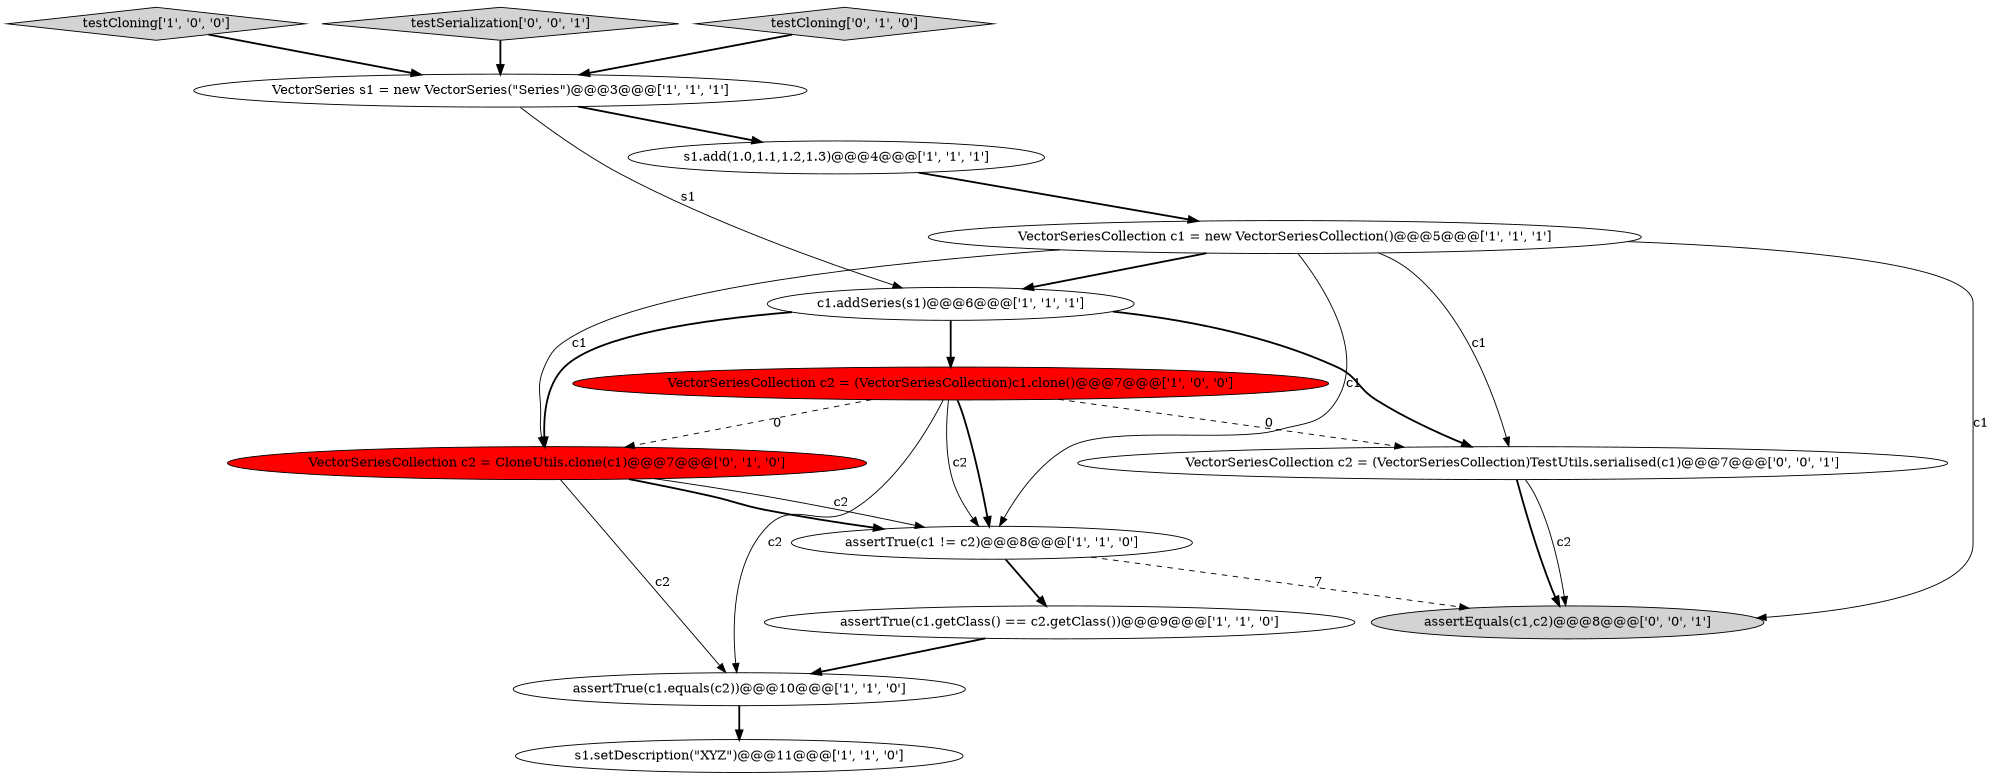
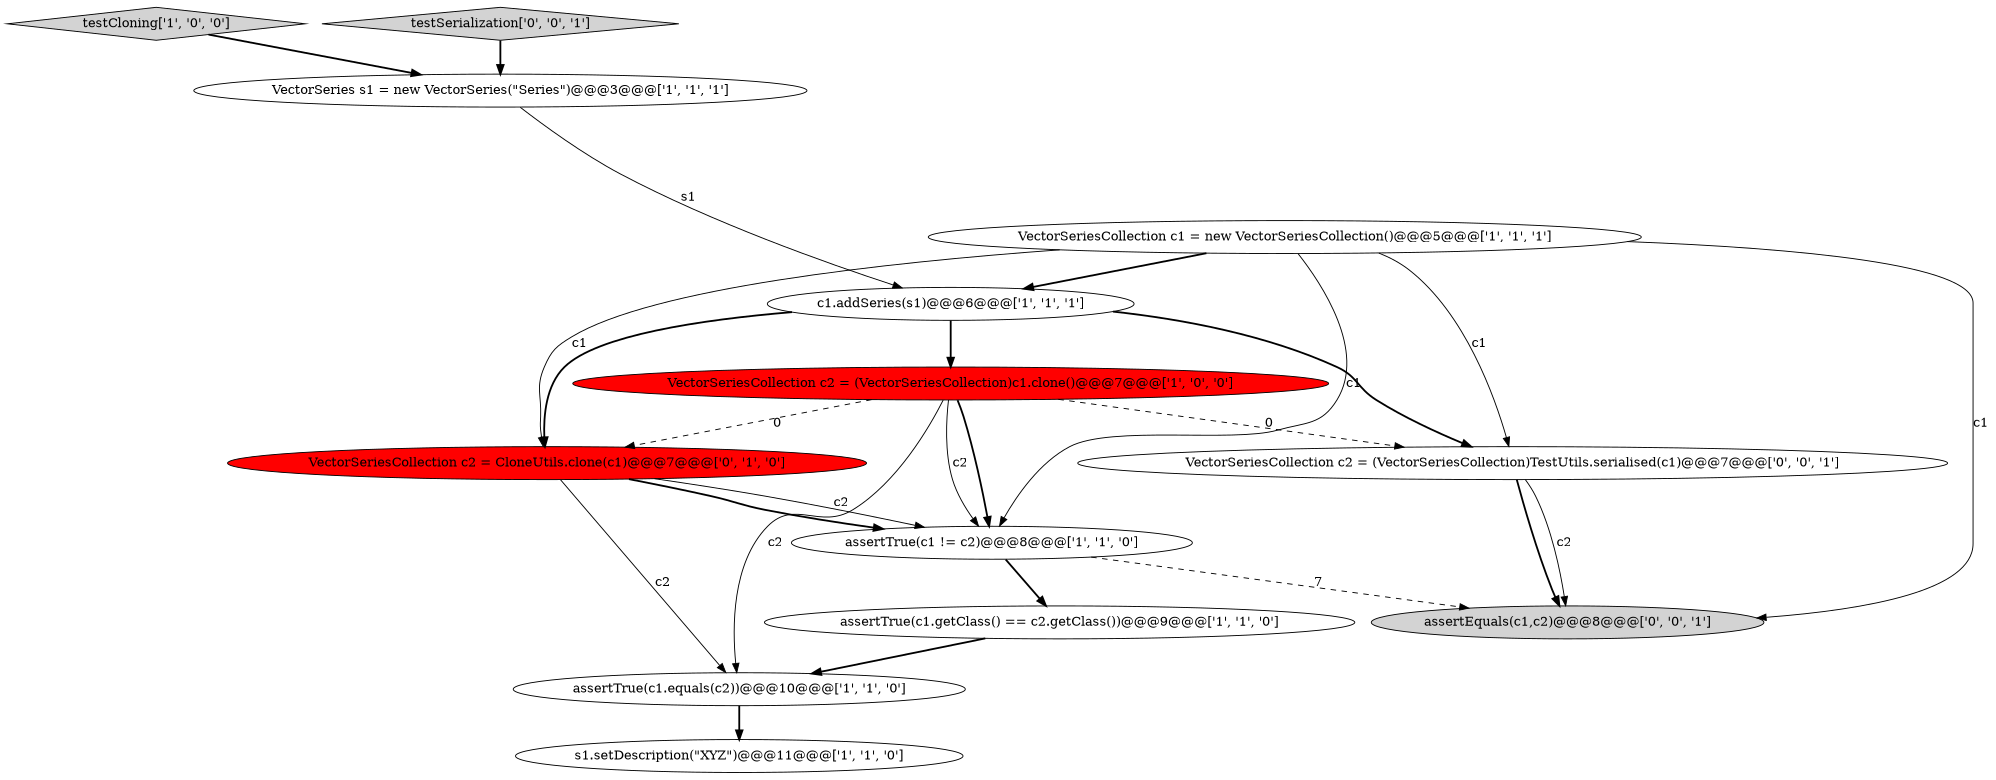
node "testCloning['0', '1', '0']": removed
node "s1.add(1.0,1.1,1.2,1.3)@@@4@@@['1', '1', '1']": removed
